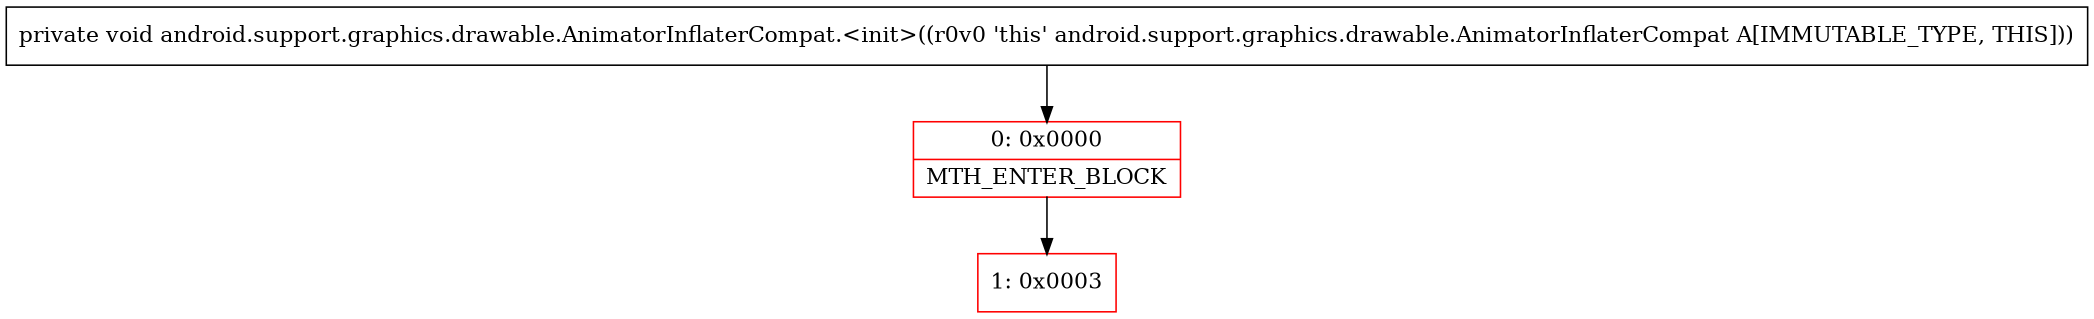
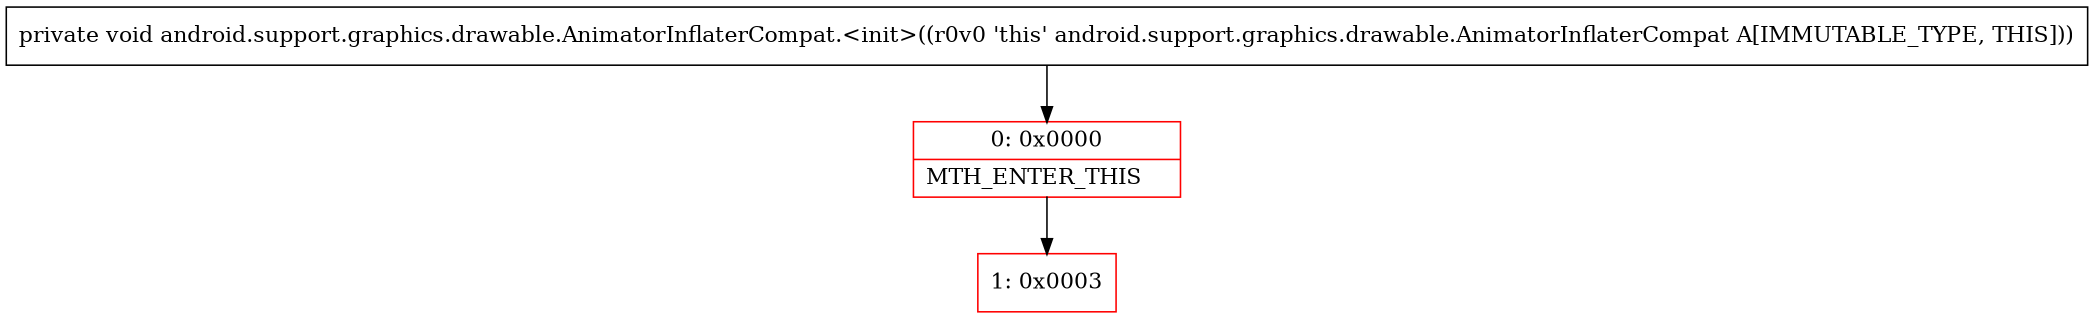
node "0: 0x0000": text "MTH_ENTER_BLOCK" -> "MTH_ENTER_THIS"
